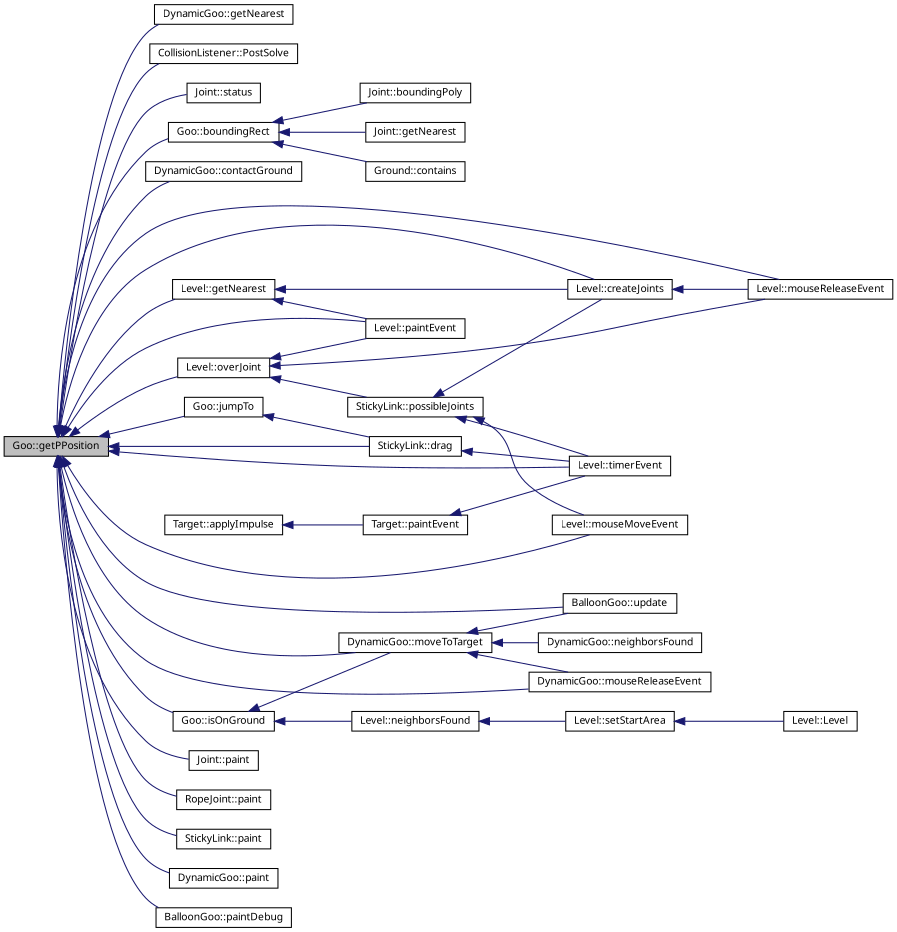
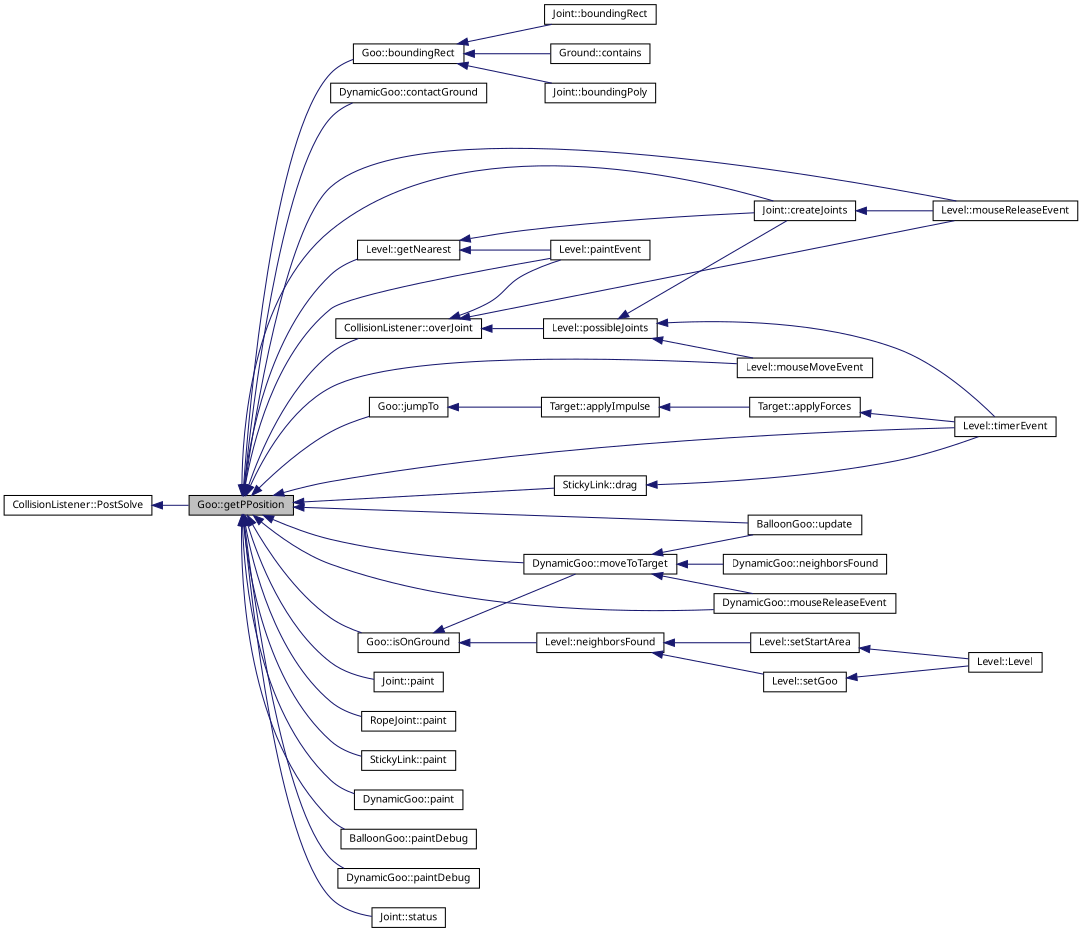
node "DynamicGoo::getNearest": label "DynamicGoo::getNearest" -> "DynamicGoo::paintDebug"
node "Joint::getNearest": label "Joint::getNearest" -> "Joint::boundingRect"
edge "CollisionListener::PostSolve" -> "Goo::getPPosition": reversed
node "Level::createJoints": label "Level::createJoints" -> "Joint::createJoints"
node "Level::overJoint": label "Level::overJoint" -> "CollisionListener::overJoint"
node "StickyLink::possibleJoints": label "StickyLink::possibleJoints" -> "Level::possibleJoints"
edge "StickyLink::drag" -> "Goo::jumpTo": now "Target::applyImpulse" -> "Goo::jumpTo"
node "Target::paintEvent": label "Target::paintEvent" -> "Target::applyForces"
node "Level::setGoo": added
